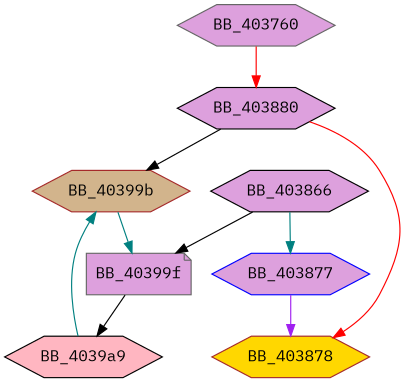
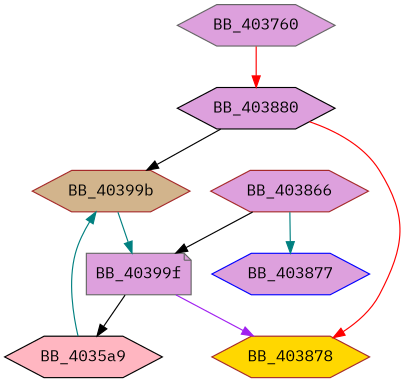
node "BB_403866": color black -> brown
edge "BB_403877" -> "BB_403878": now "BB_40399f" -> "BB_403878"
node "BB_4039a9": label "BB_4039a9" -> "BB_4035a9"
